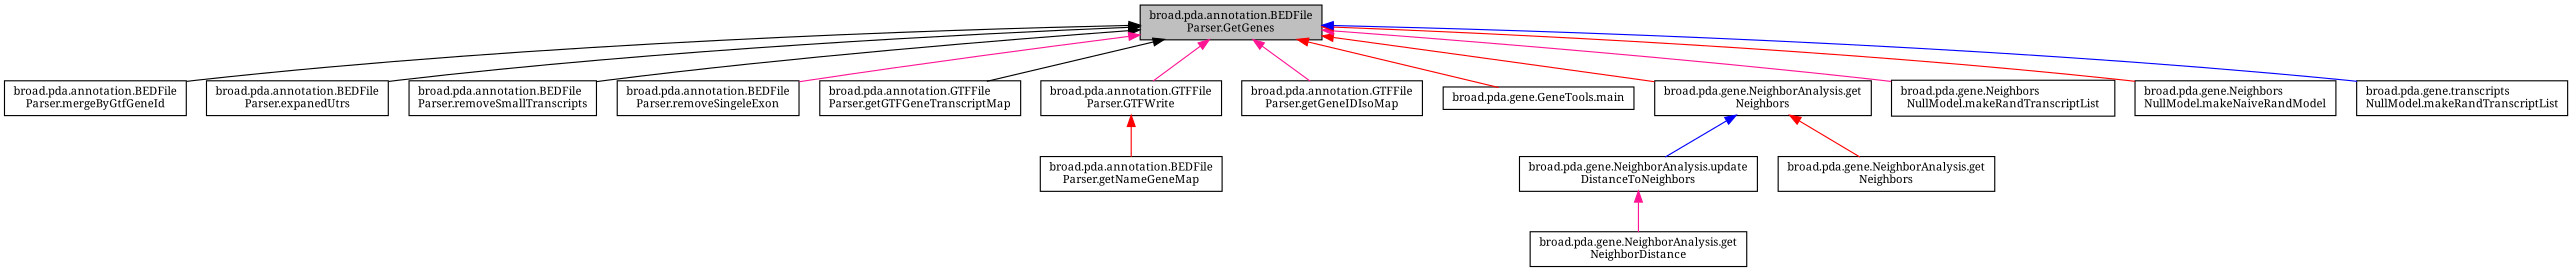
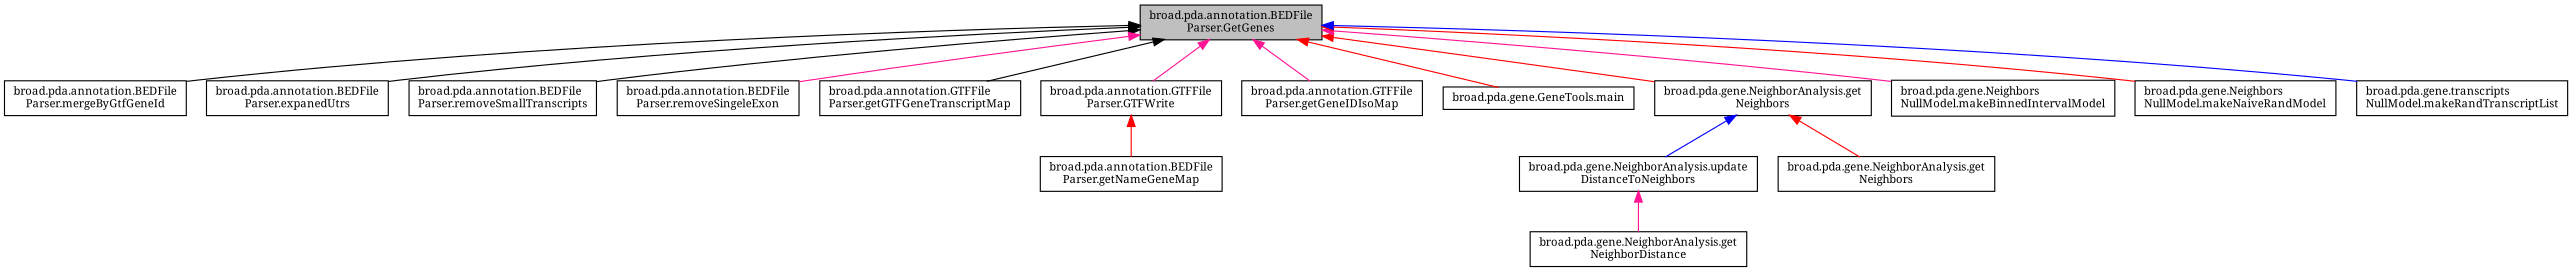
node "broad.pda.gene.Neighbors NullModel.makeRandTranscriptList": label "broad.pda.gene.Neighbors NullModel.makeRandTranscriptList" -> "broad.pda.gene.Neighbors NullModel.makeBinnedIntervalModel"
